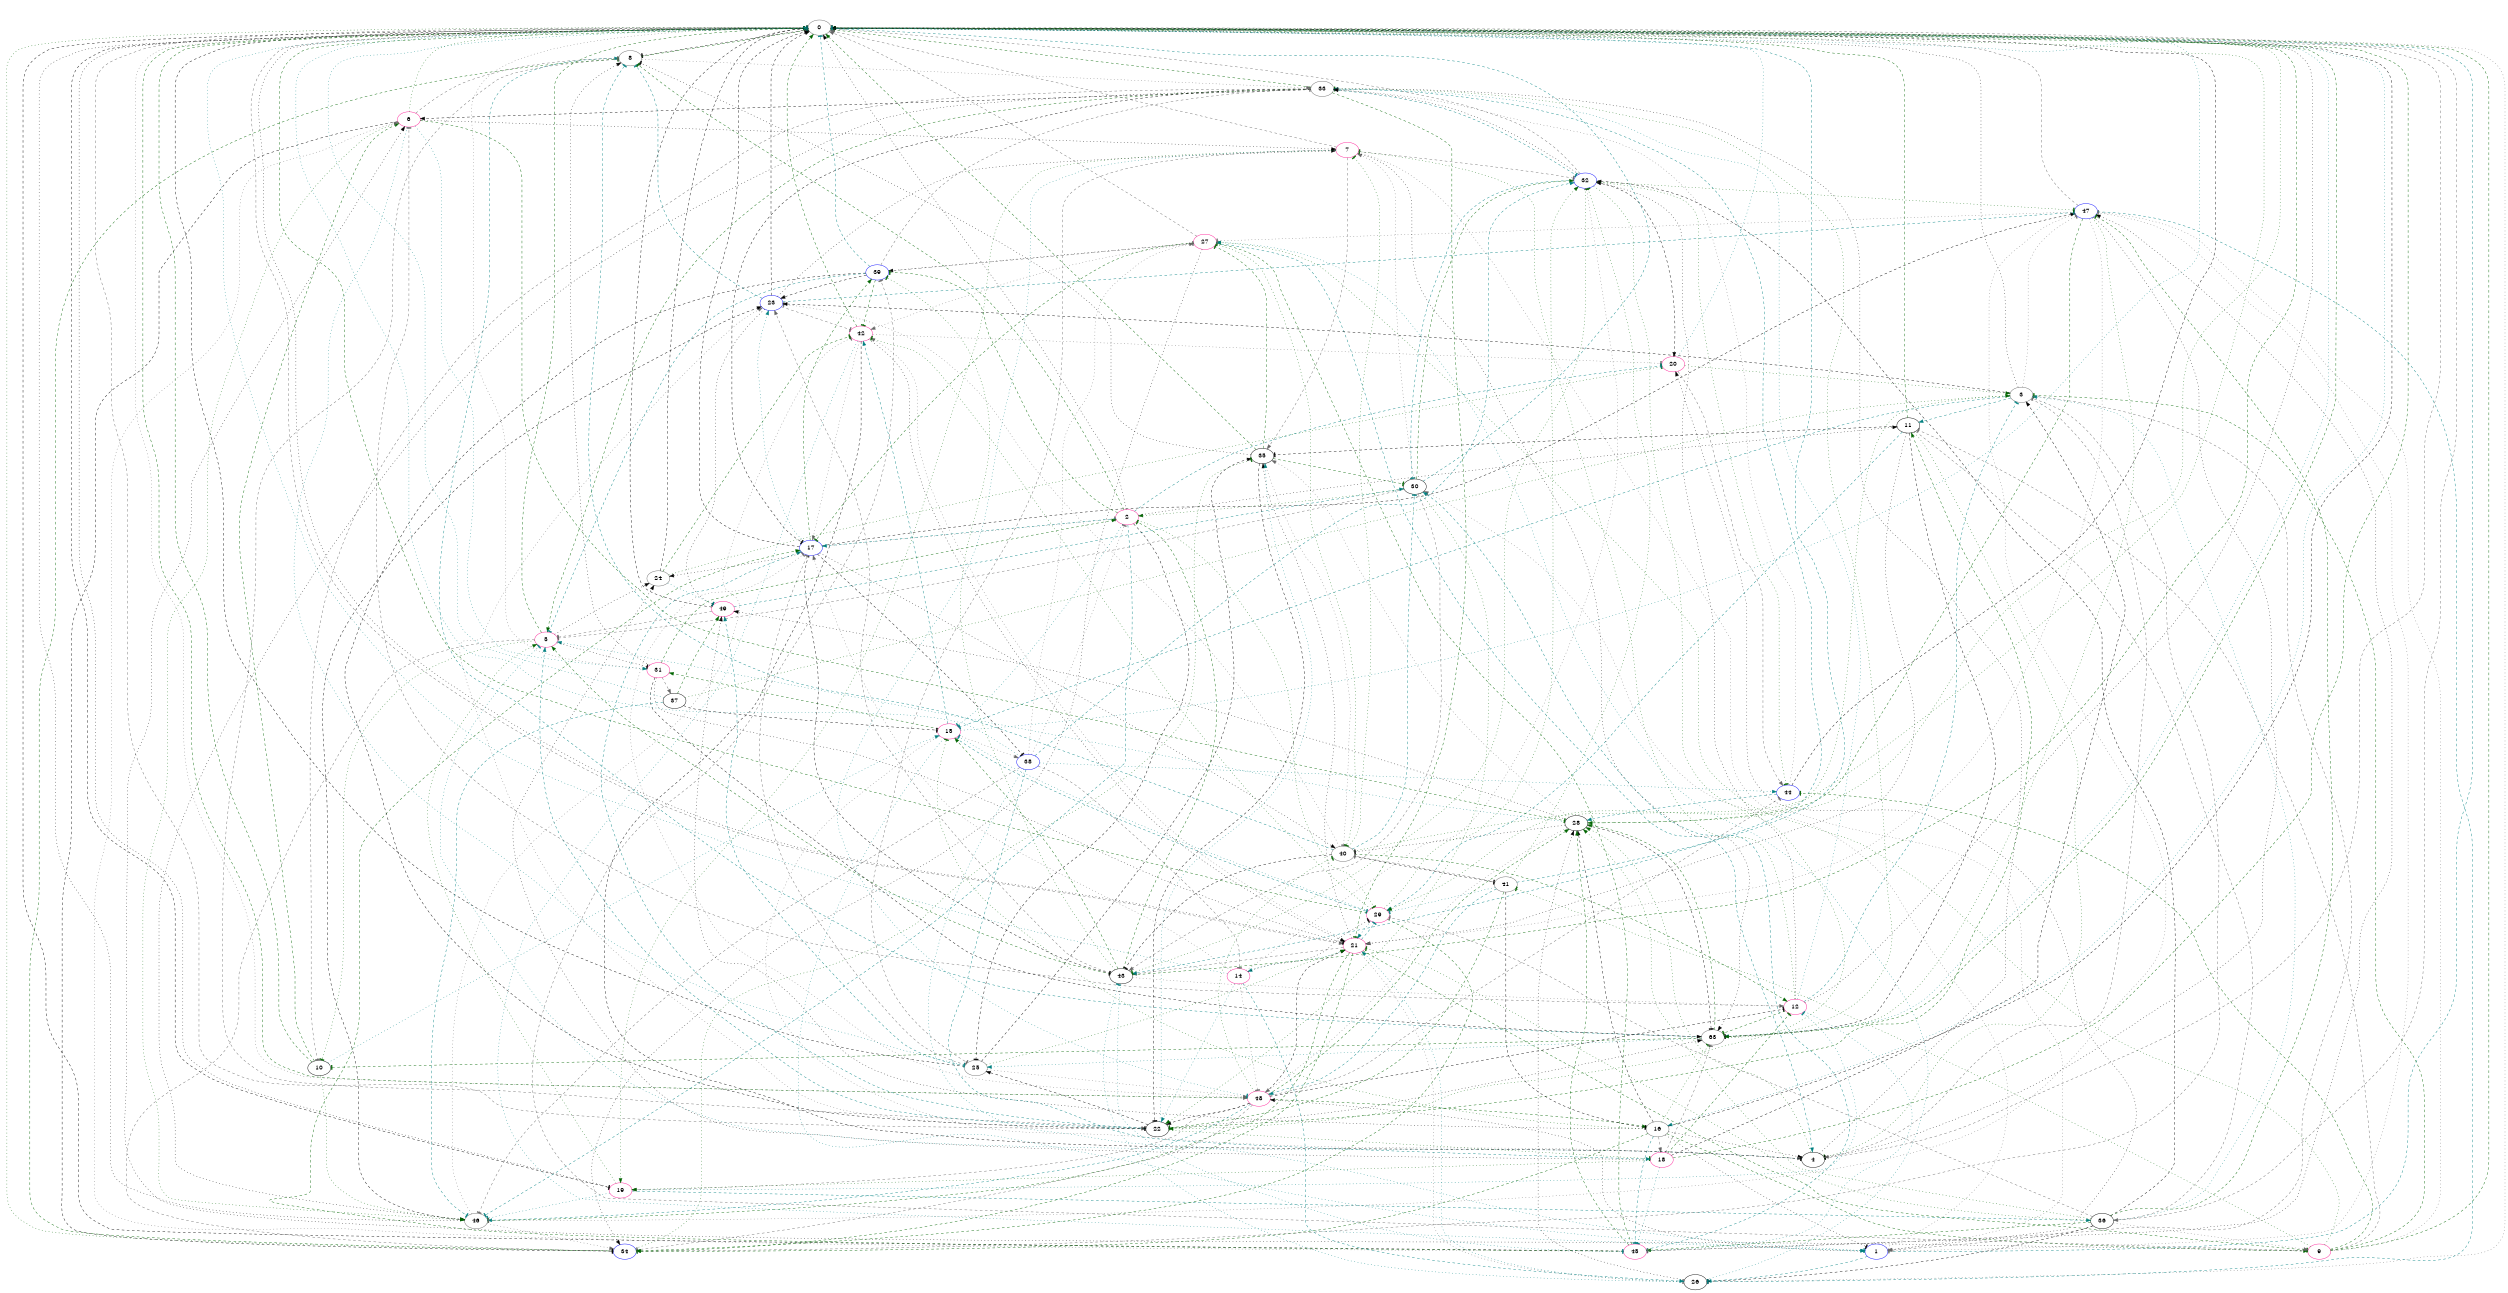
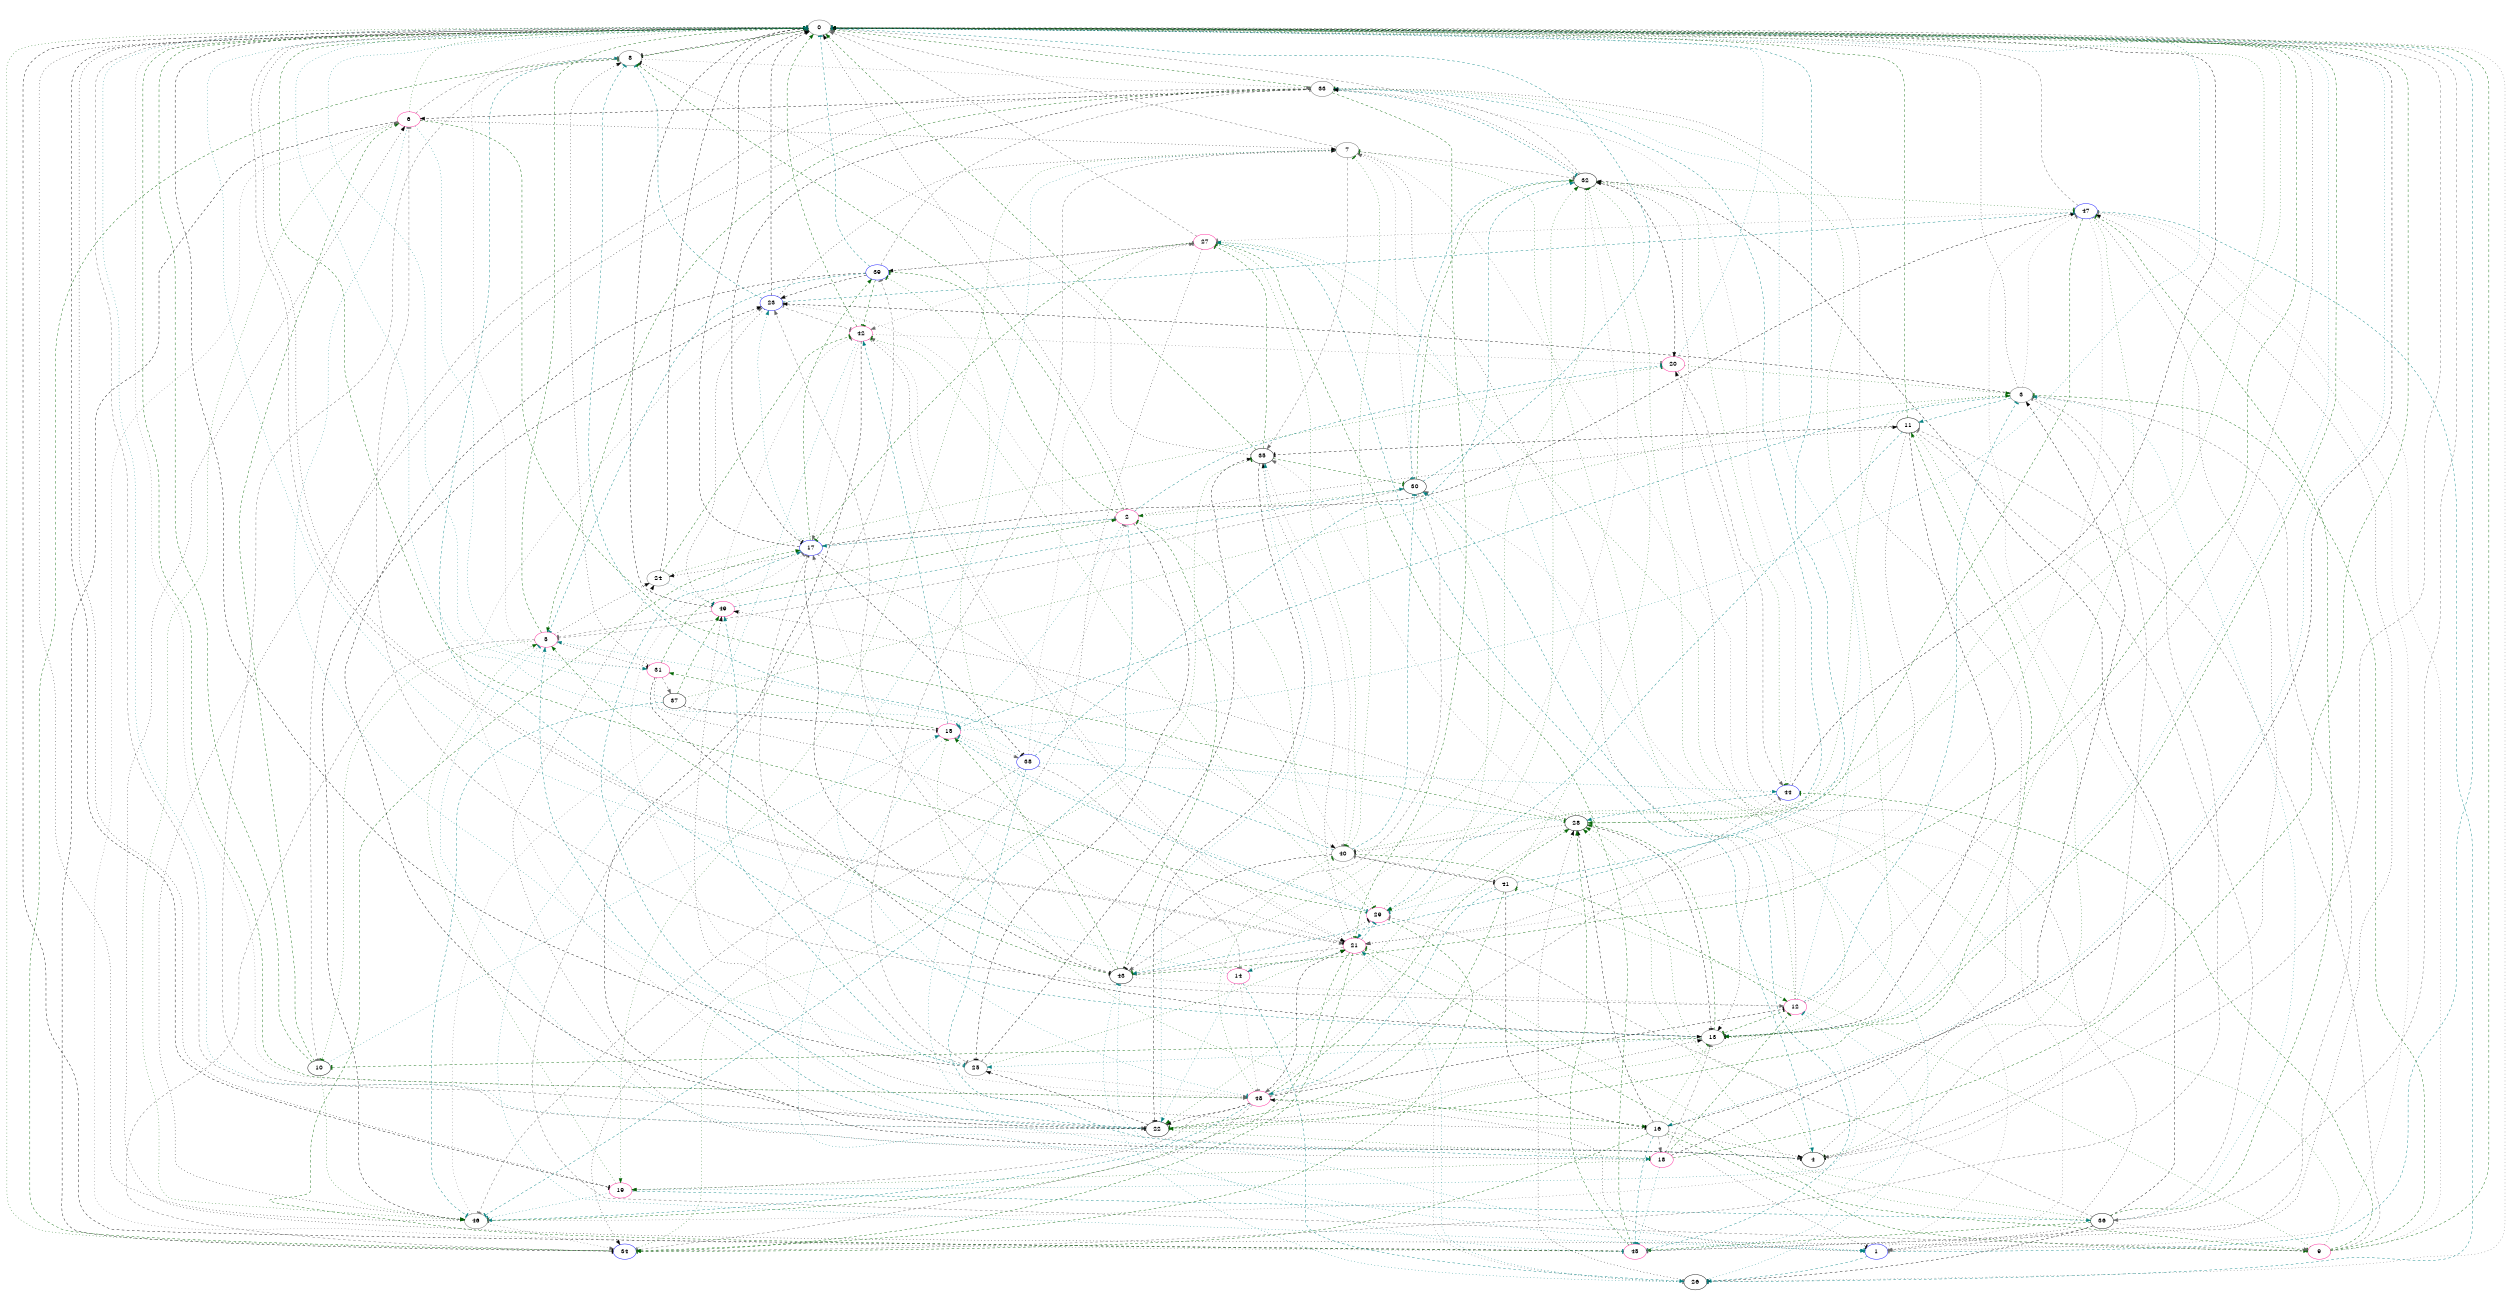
node "7": color deeppink -> gray40
node "32": color blue -> black
edge "22" -> "0": added
node "63": label "63" -> "13"
